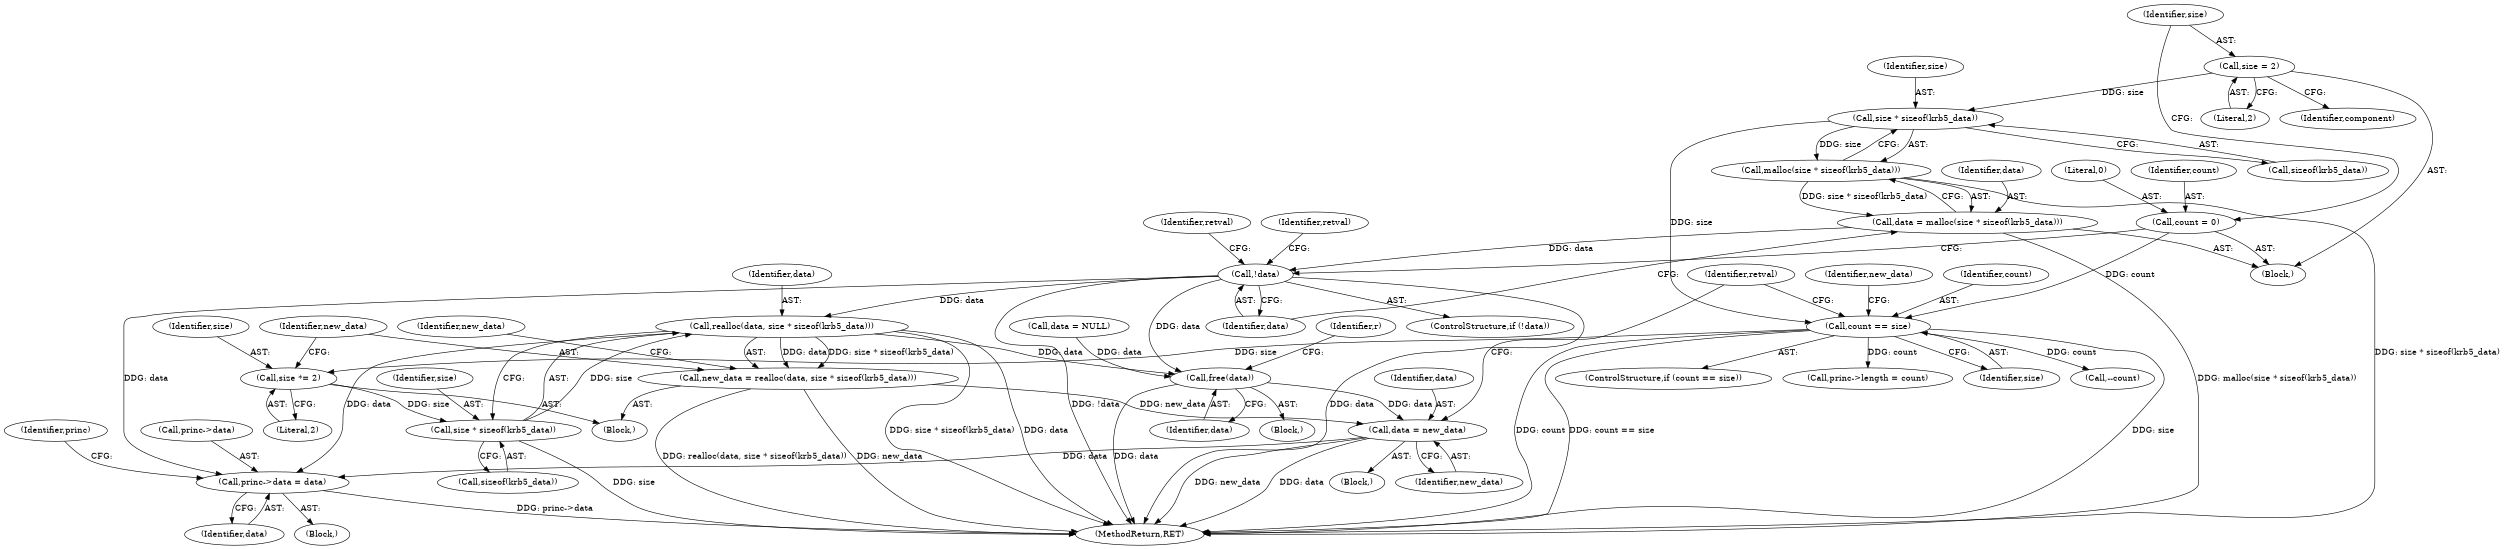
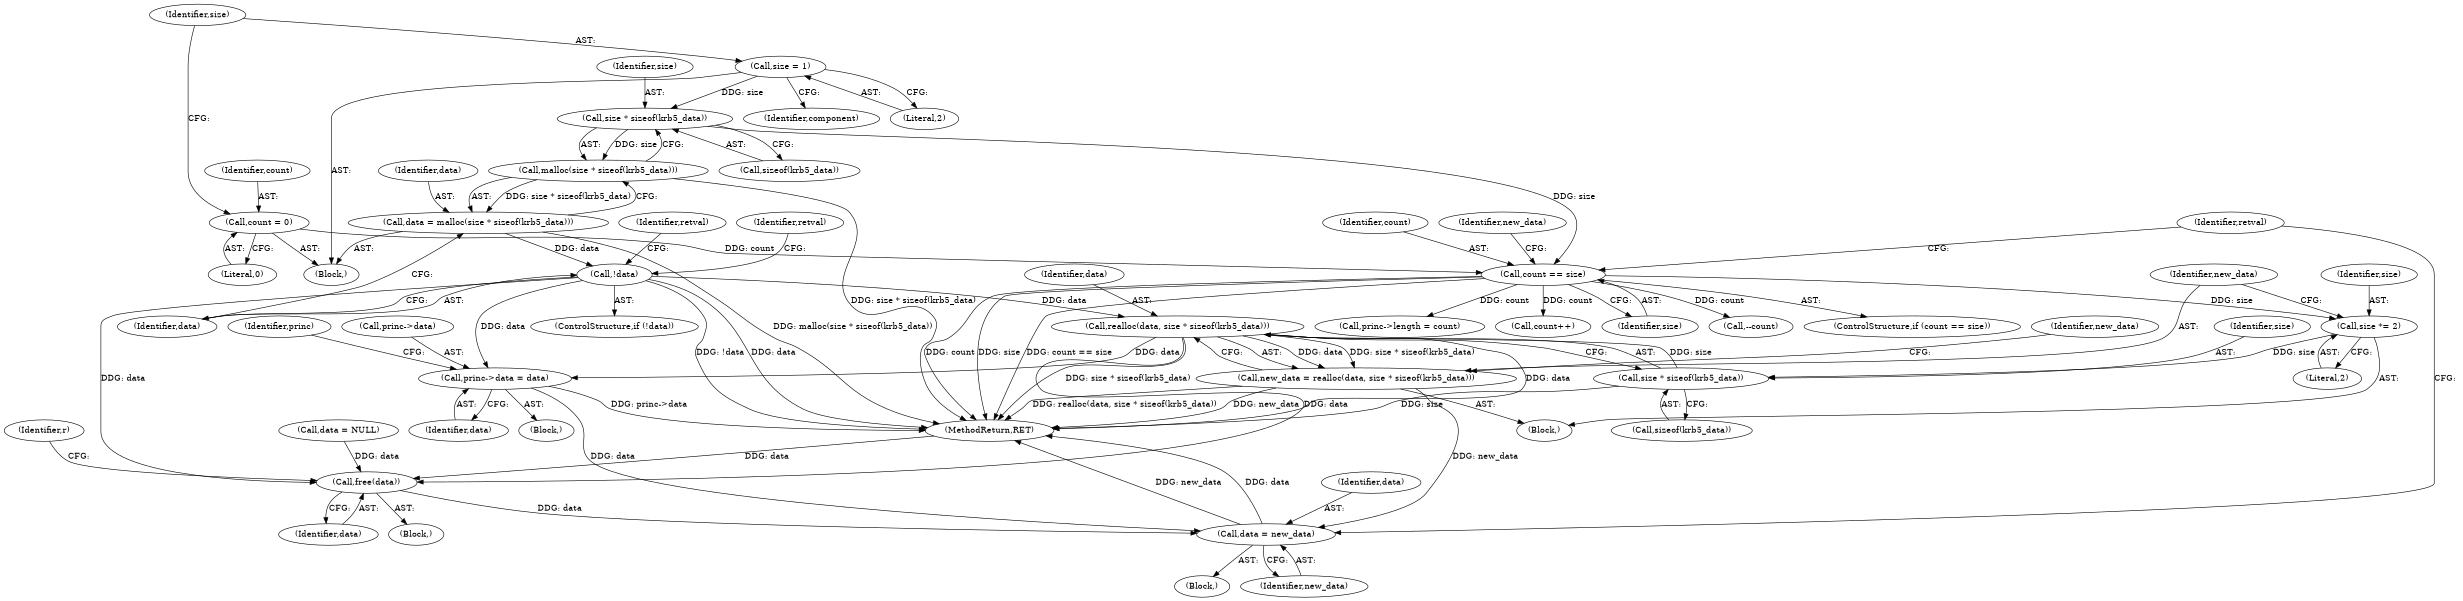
node "(Call,size = 2)": label "(Call,size = 2)" -> "(Call,size = 1)"
edge "(Call,count = 0)" -> "(Call,!data)": now "(Call,count = 0)" -> "(Literal,0)"
node "(Call,count++)": added
edge "(Call,new_data = realloc(data, size * sizeof(krb5_data)))" -> "(Call,realloc(data, size * sizeof(krb5_data)))": added, label "CFG:"
edge "(Call,free(data))" -> "(MethodReturn,RET)": reversed
edge "(Call,data = new_data)" -> "(Call,princ->data = data)": reversed
